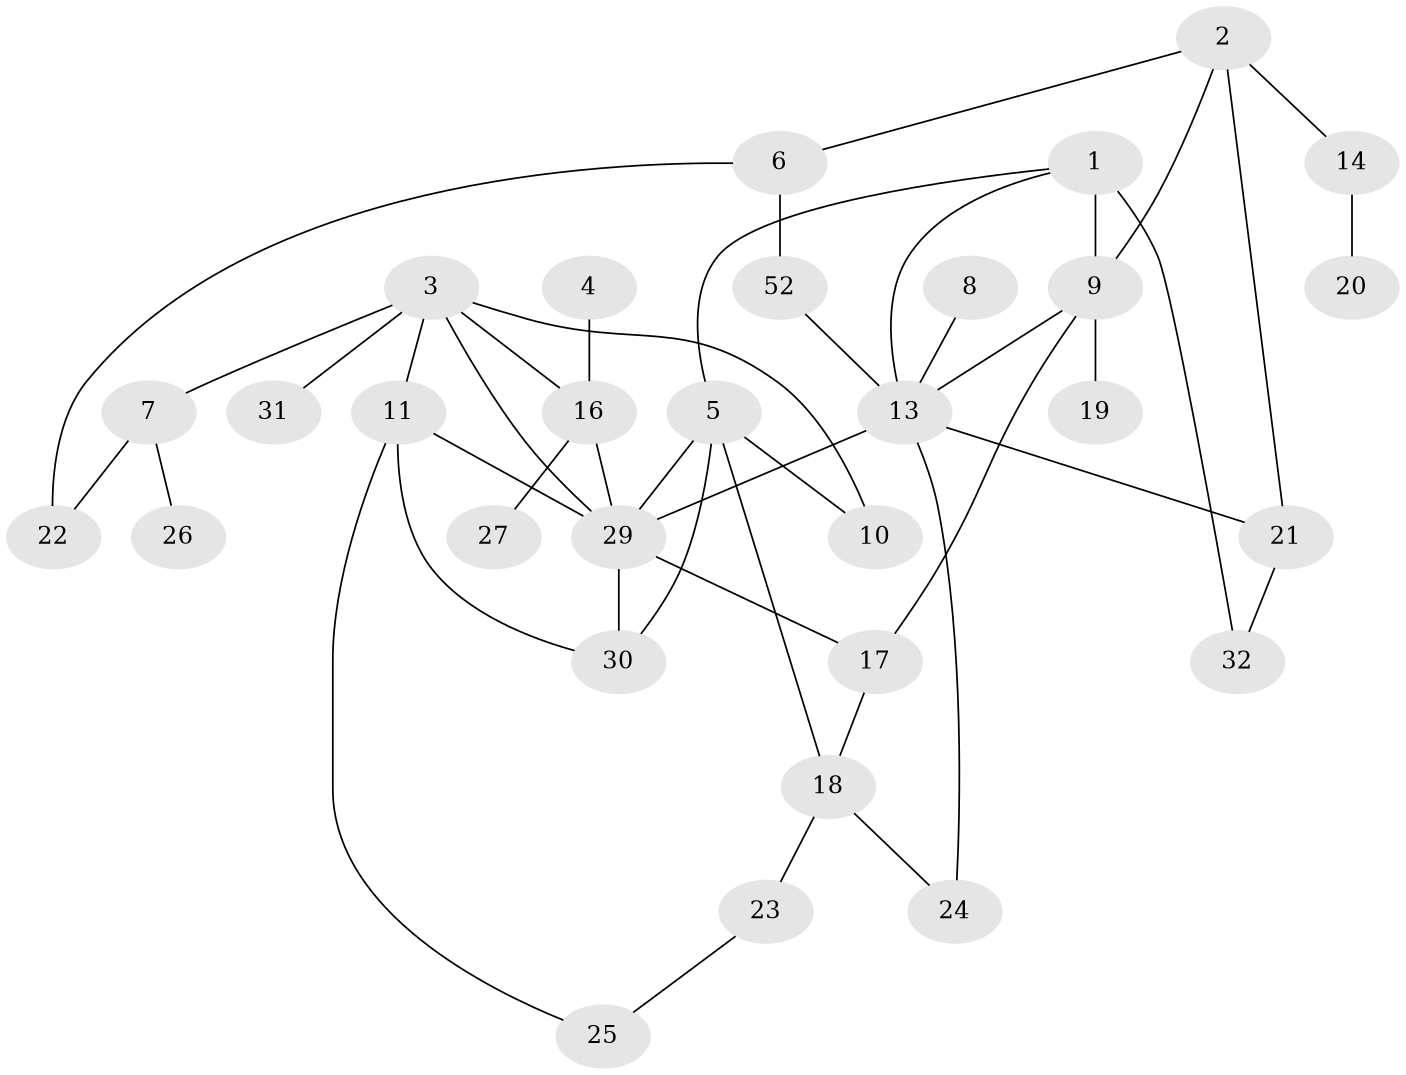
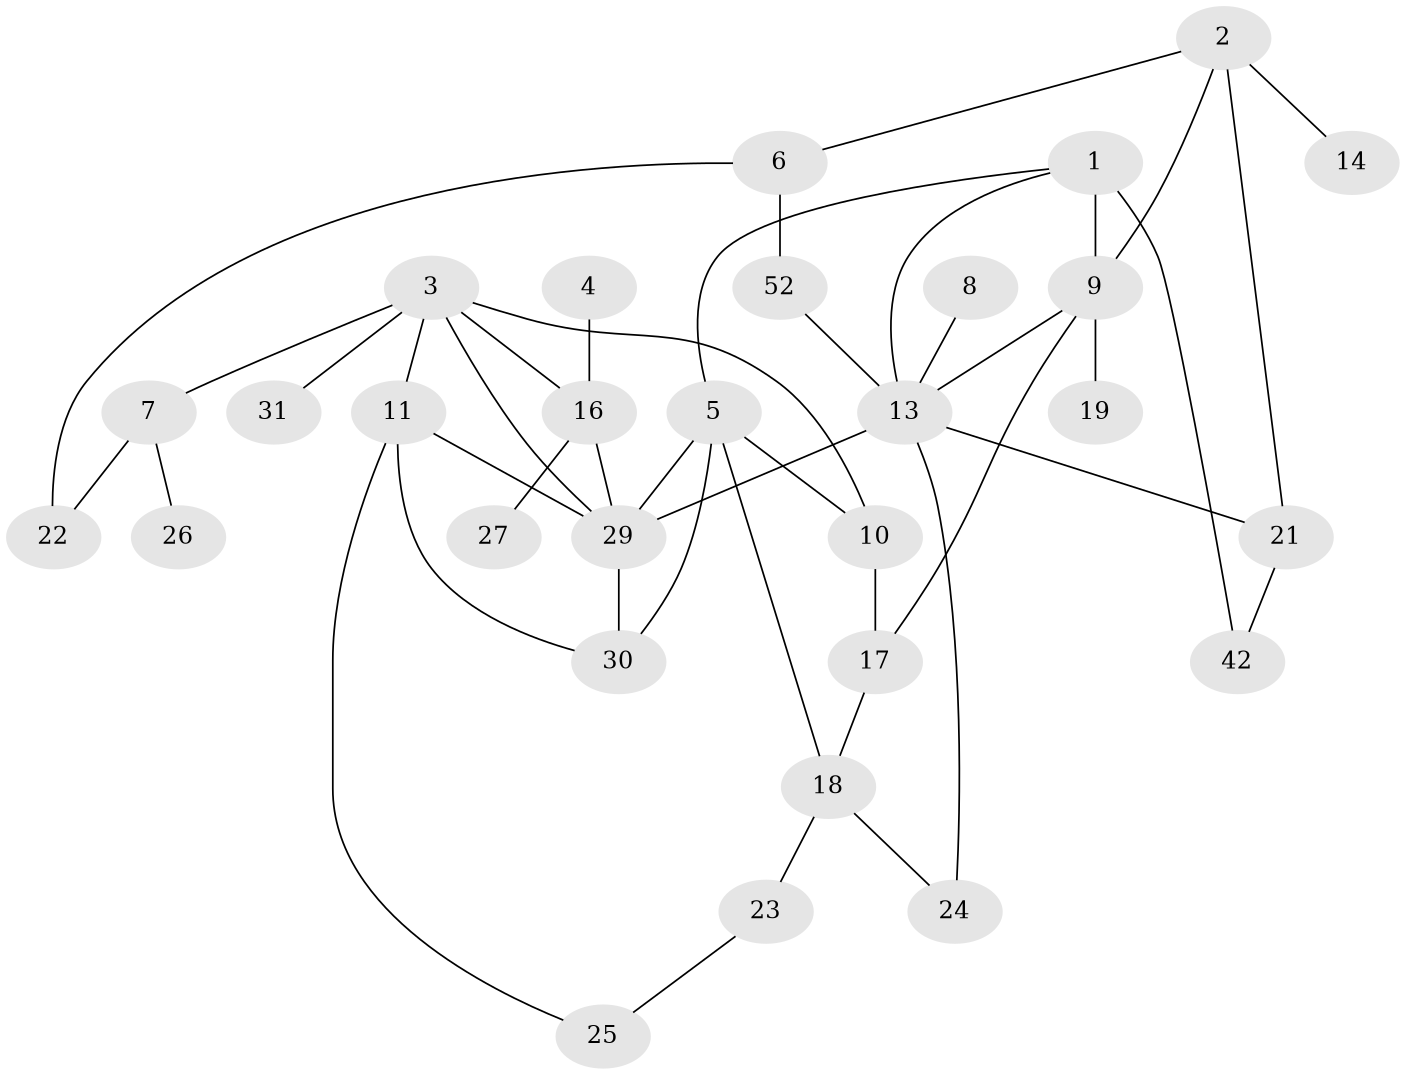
node "20": removed
edge "29" -- "17": now "10" -- "17"
node "32": label "32" -> "42"
